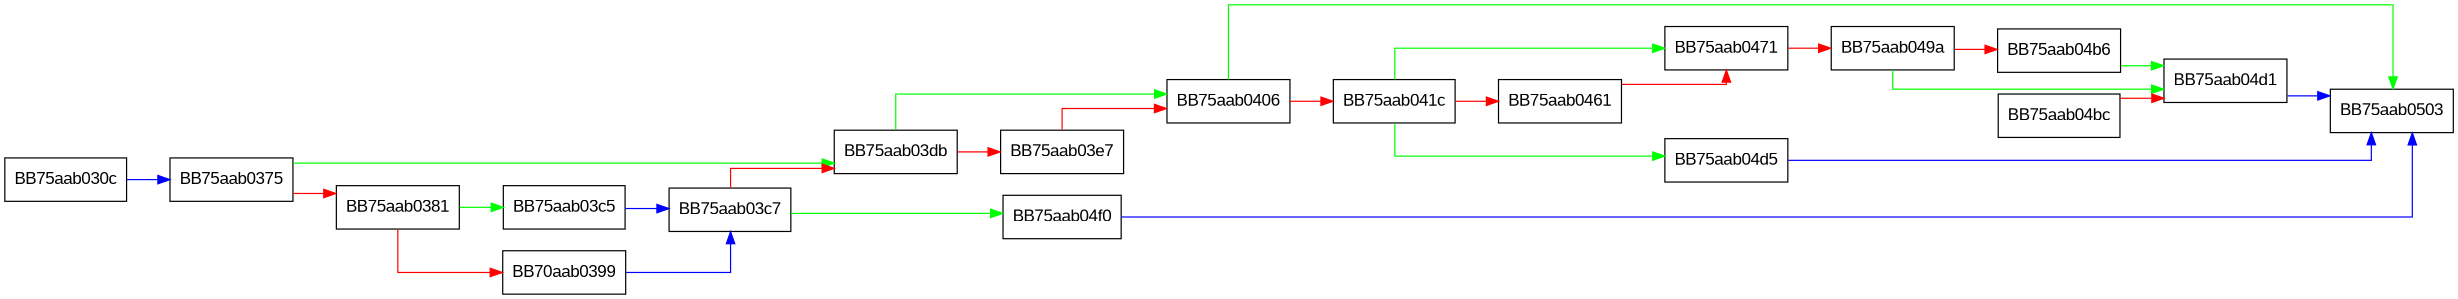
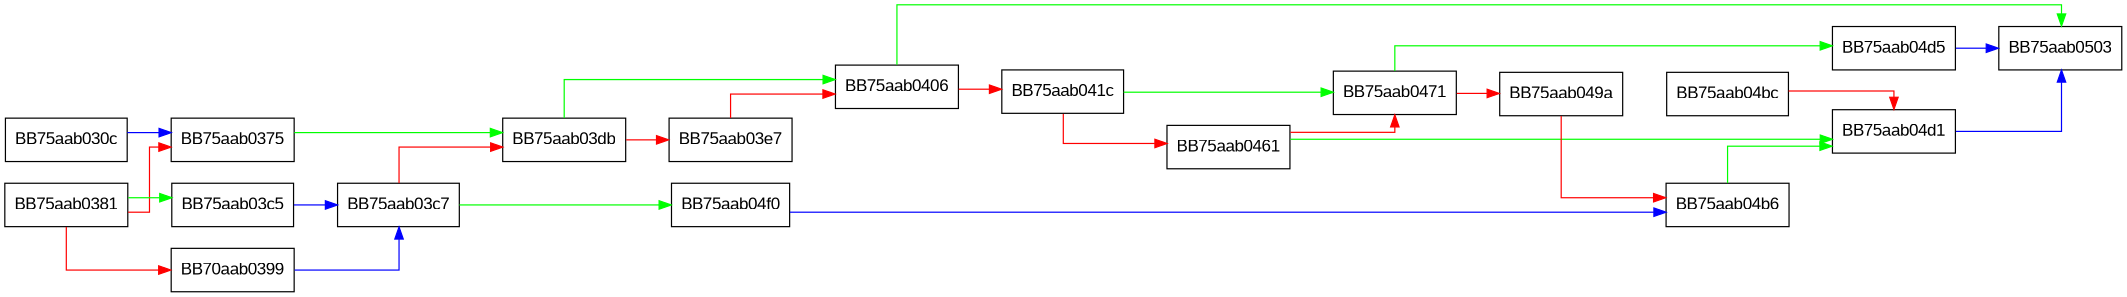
edge "BB75aab049a" -> "BB75aab04d1": now "BB75aab0461" -> "BB75aab04d1"
edge "BB75aab041c" -> "BB75aab04d5": now "BB75aab0471" -> "BB75aab04d5"
edge "BB75aab0375" -> "BB75aab0381": reversed
edge "BB75aab04f0" -> "BB75aab0503": now "BB75aab04f0" -> "BB75aab04b6"
